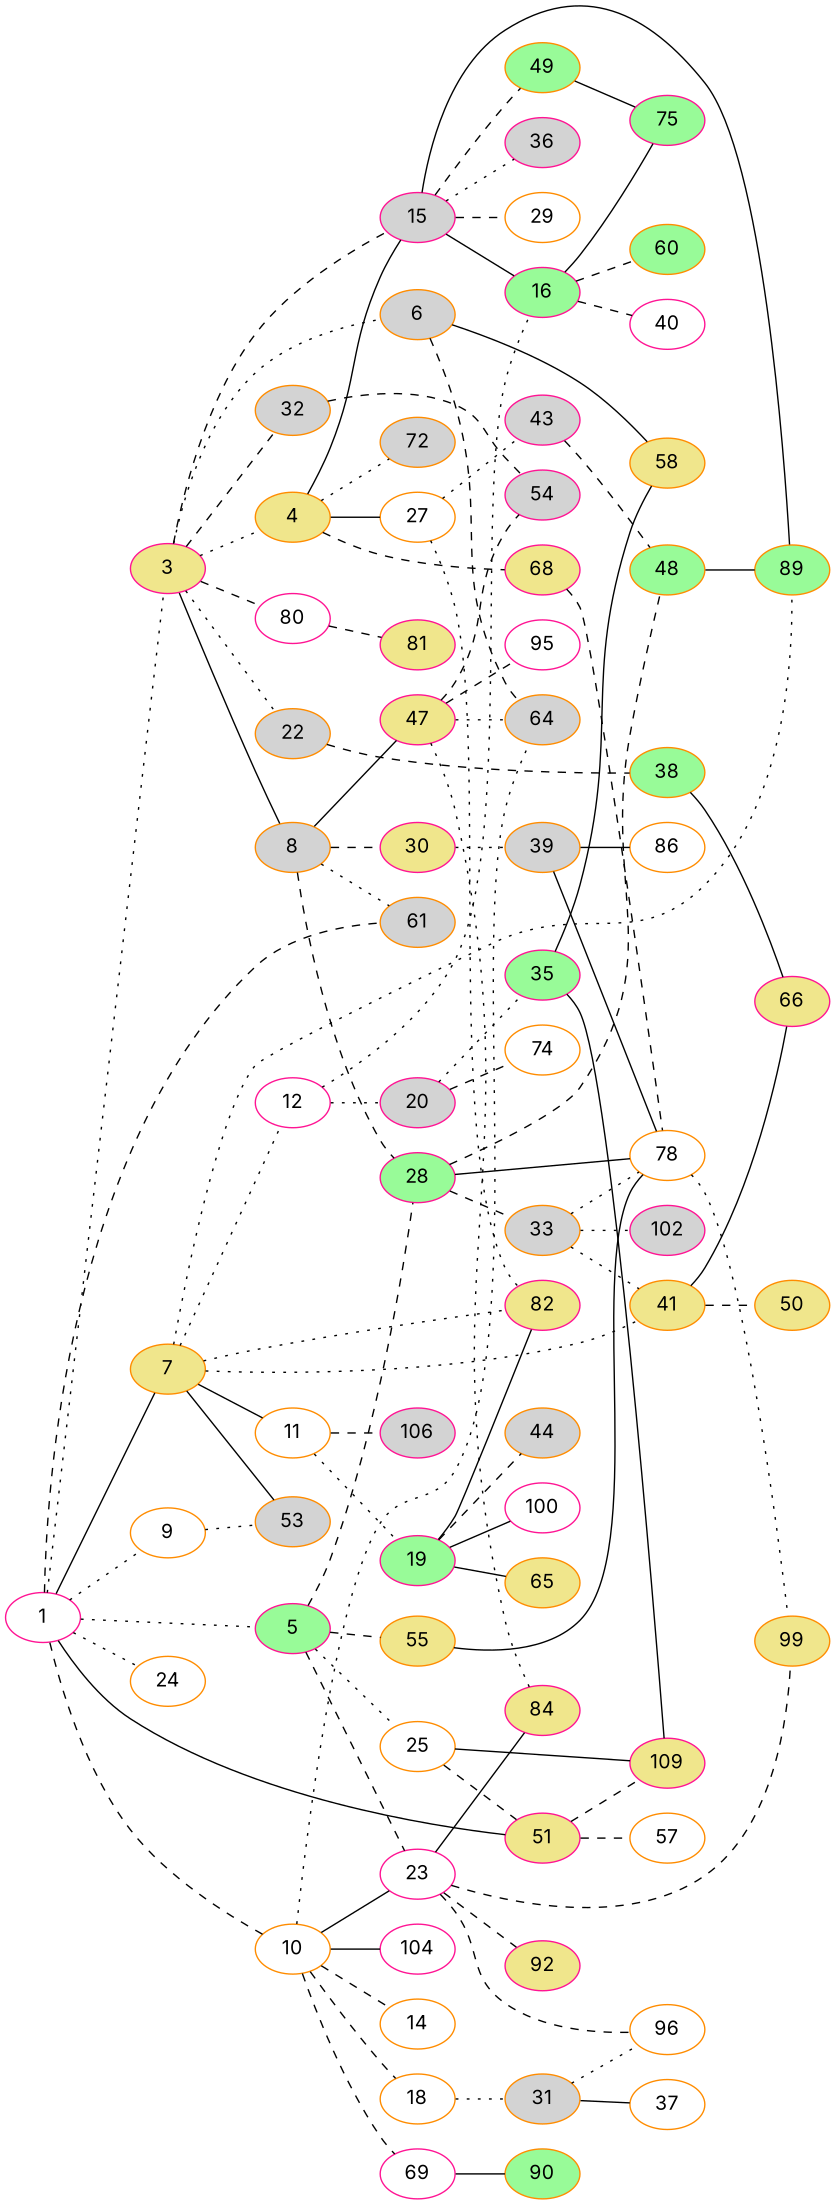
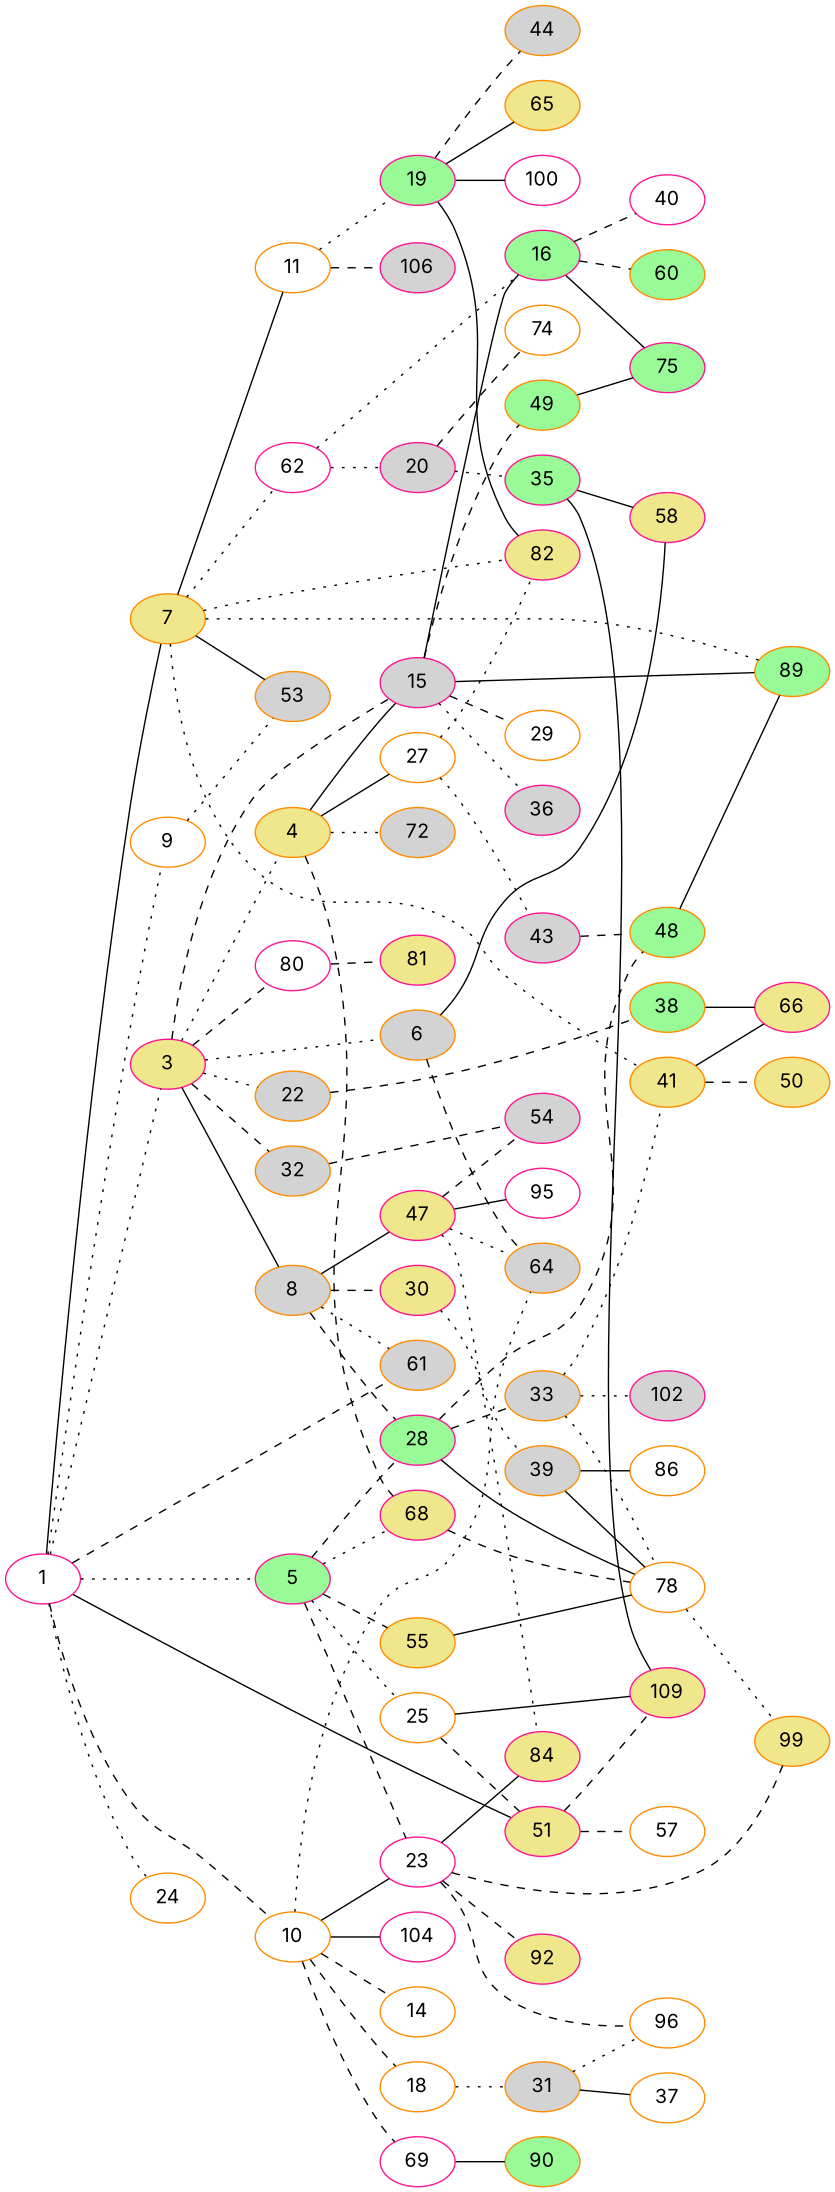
node "58": color darkorange -> deeppink
edge "95" -- "47": style dashed -> solid
node "12": label "12" -> "62"
edge "68" -- "5": added
